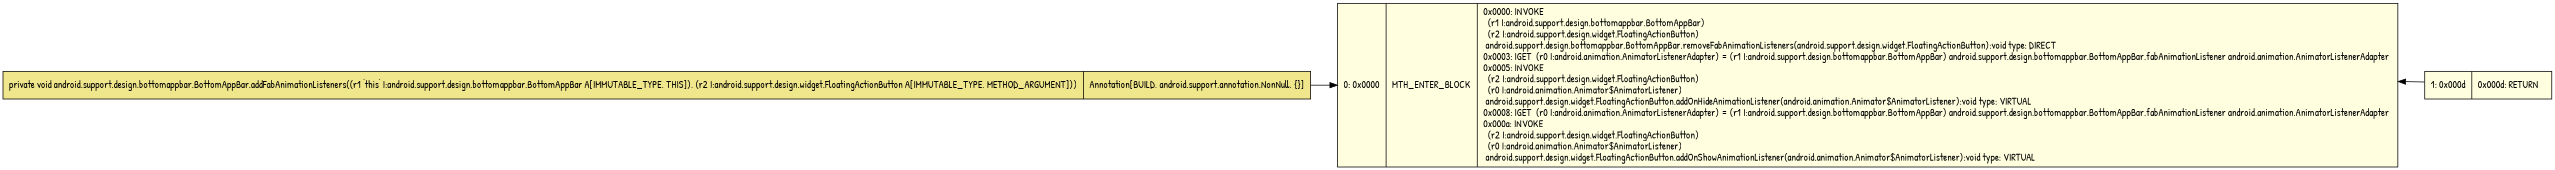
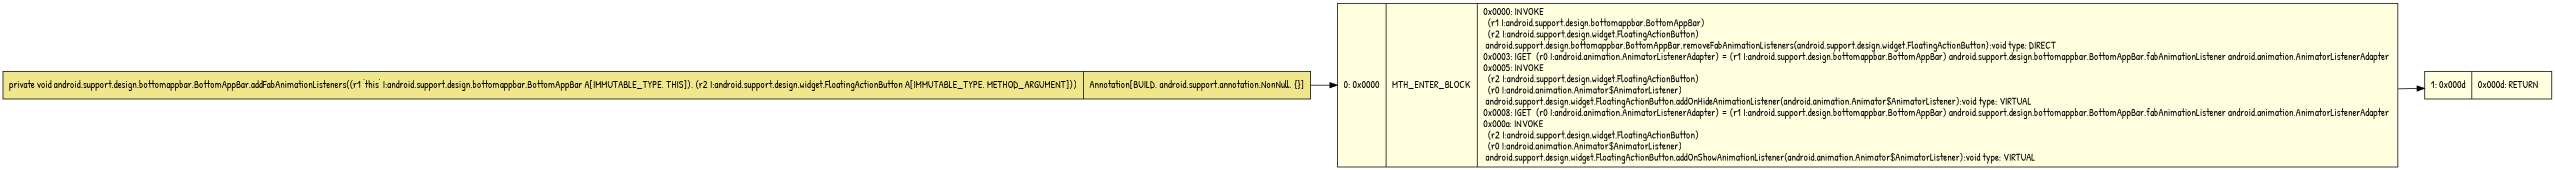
edge "1: 0x000d" -> "0: 0x0000": reversed
